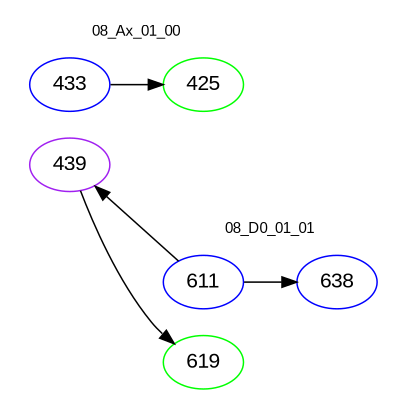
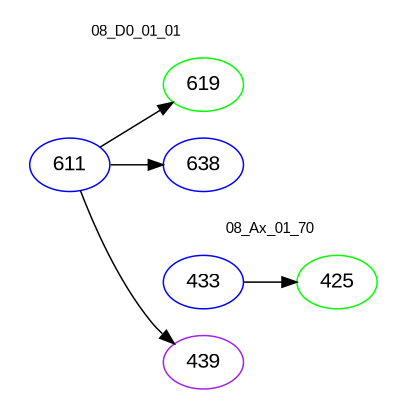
cluster "08_Ax_01_00": label "08_Ax_01_00" -> "08_Ax_01_70"
edge "439" -> "619": now "611" -> "619"
